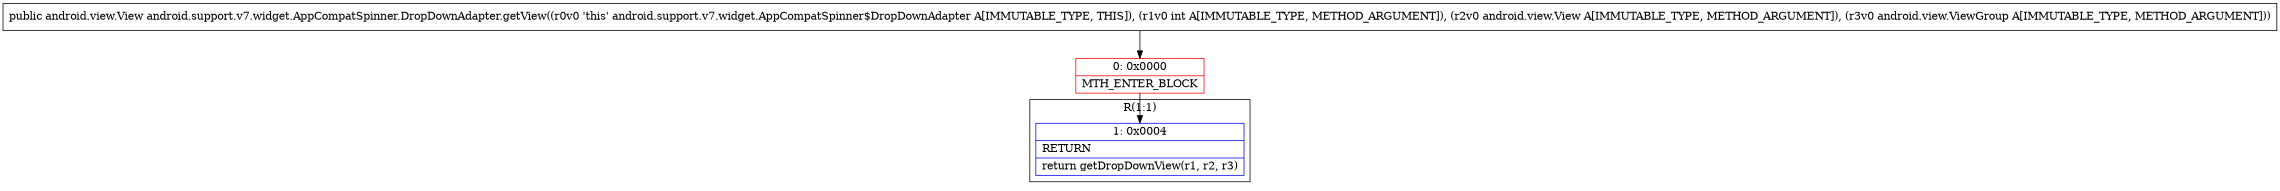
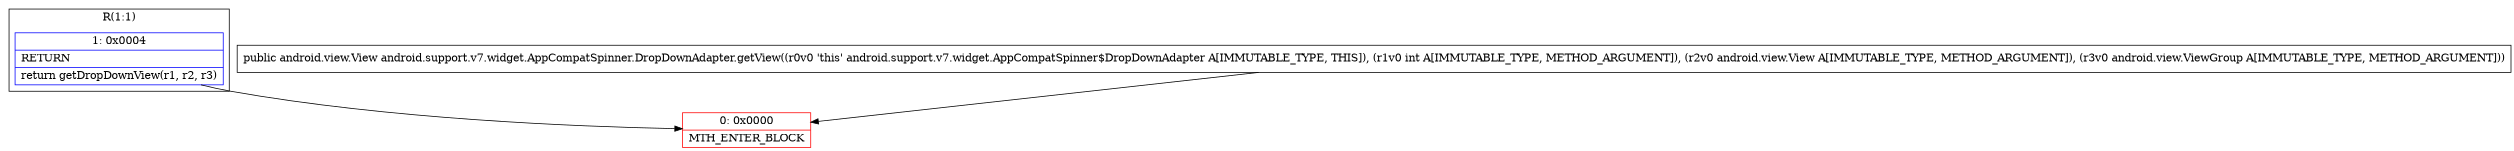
edge "0: 0x0000" -> "1: 0x0004": reversed
